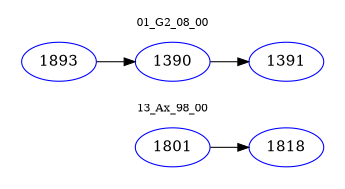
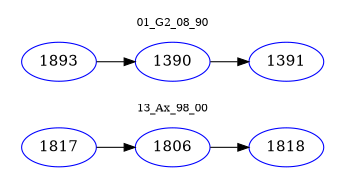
cluster "01_G2_08_00": label "01_G2_08_00" -> "01_G2_08_90"
node "1817": added
node "1801": label "1801" -> "1806"
